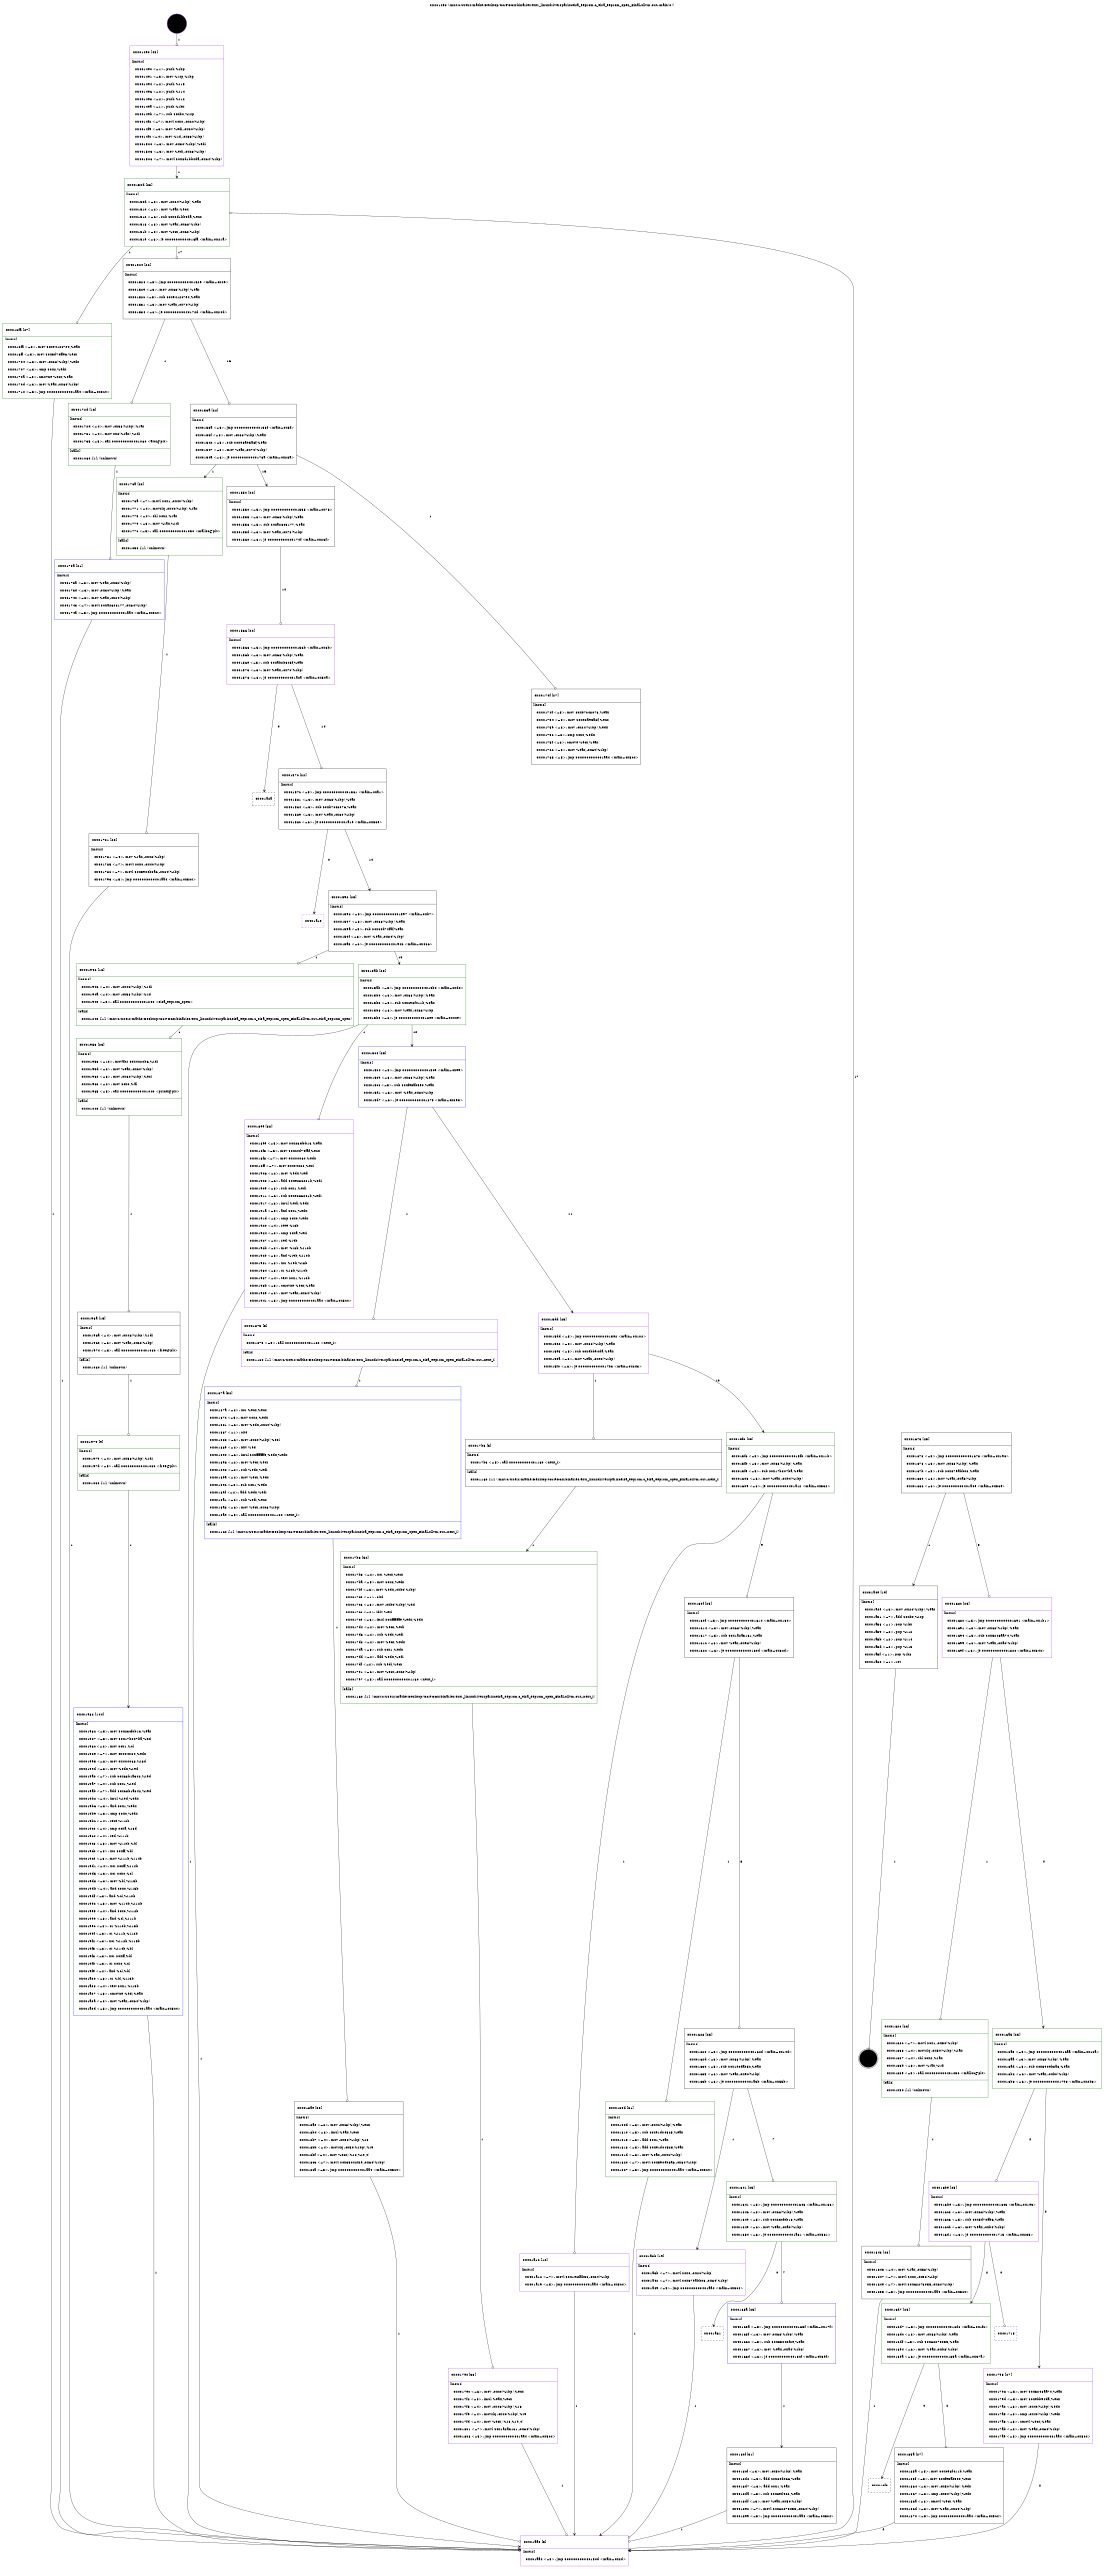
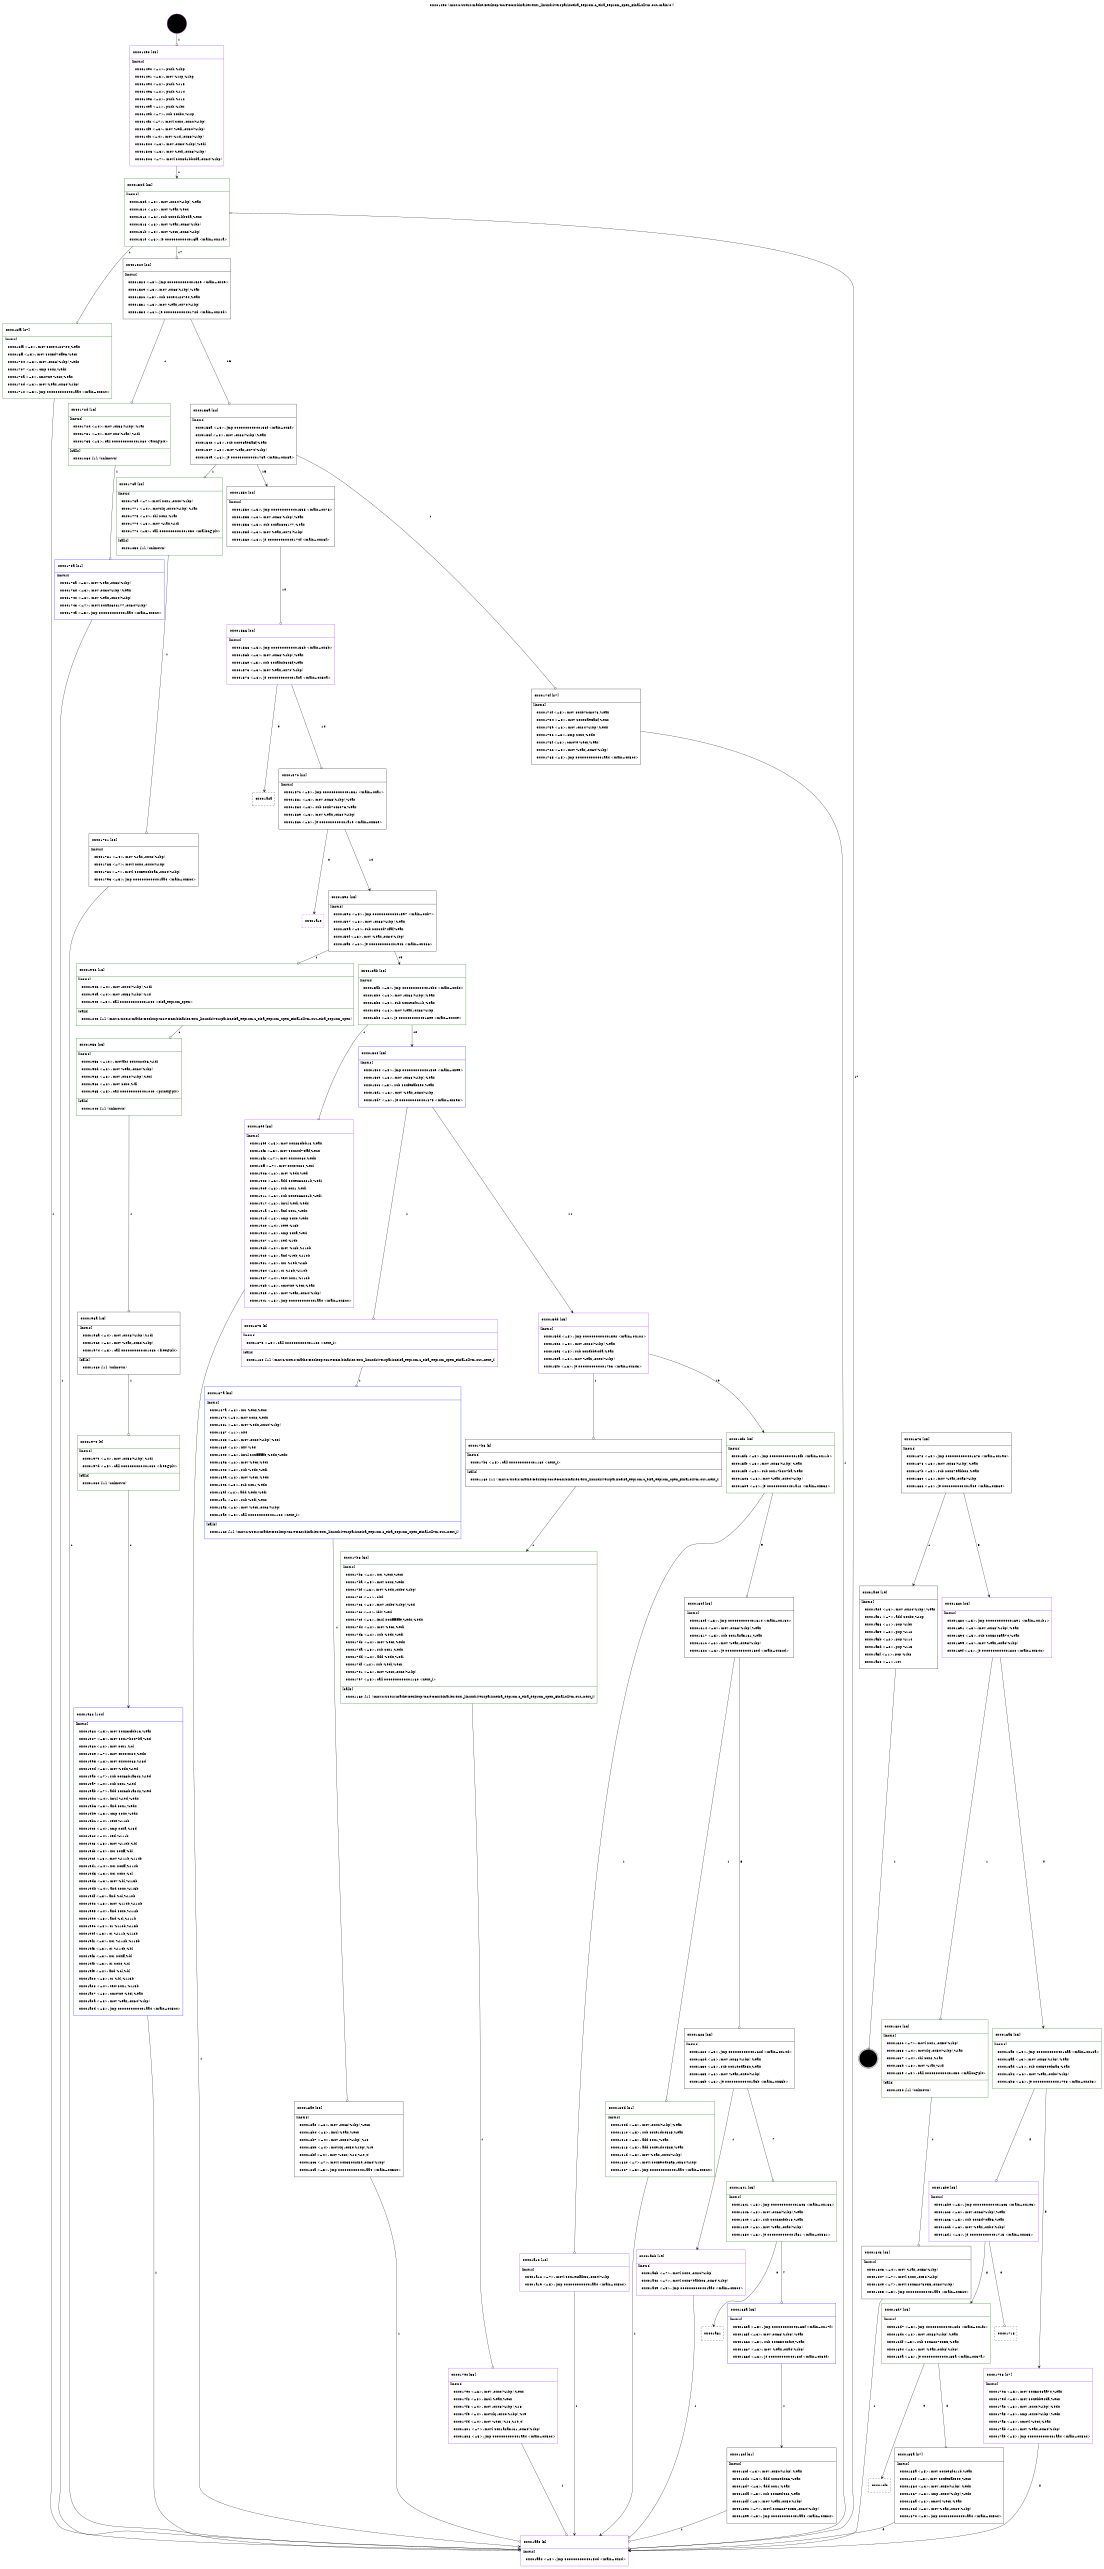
edge "0x40153a [22]" -> "0x40176a [23]": arrowhead vee -> odot
edge "0x401673 [25]" -> "0x40168c [25]": arrowhead odot -> vee
edge "0x4015ab [25]" -> "0x401aa4 [5]": now "0x40174f [27]" -> "0x401aa4 [5]"
node "0x4016f0": color black -> blue
